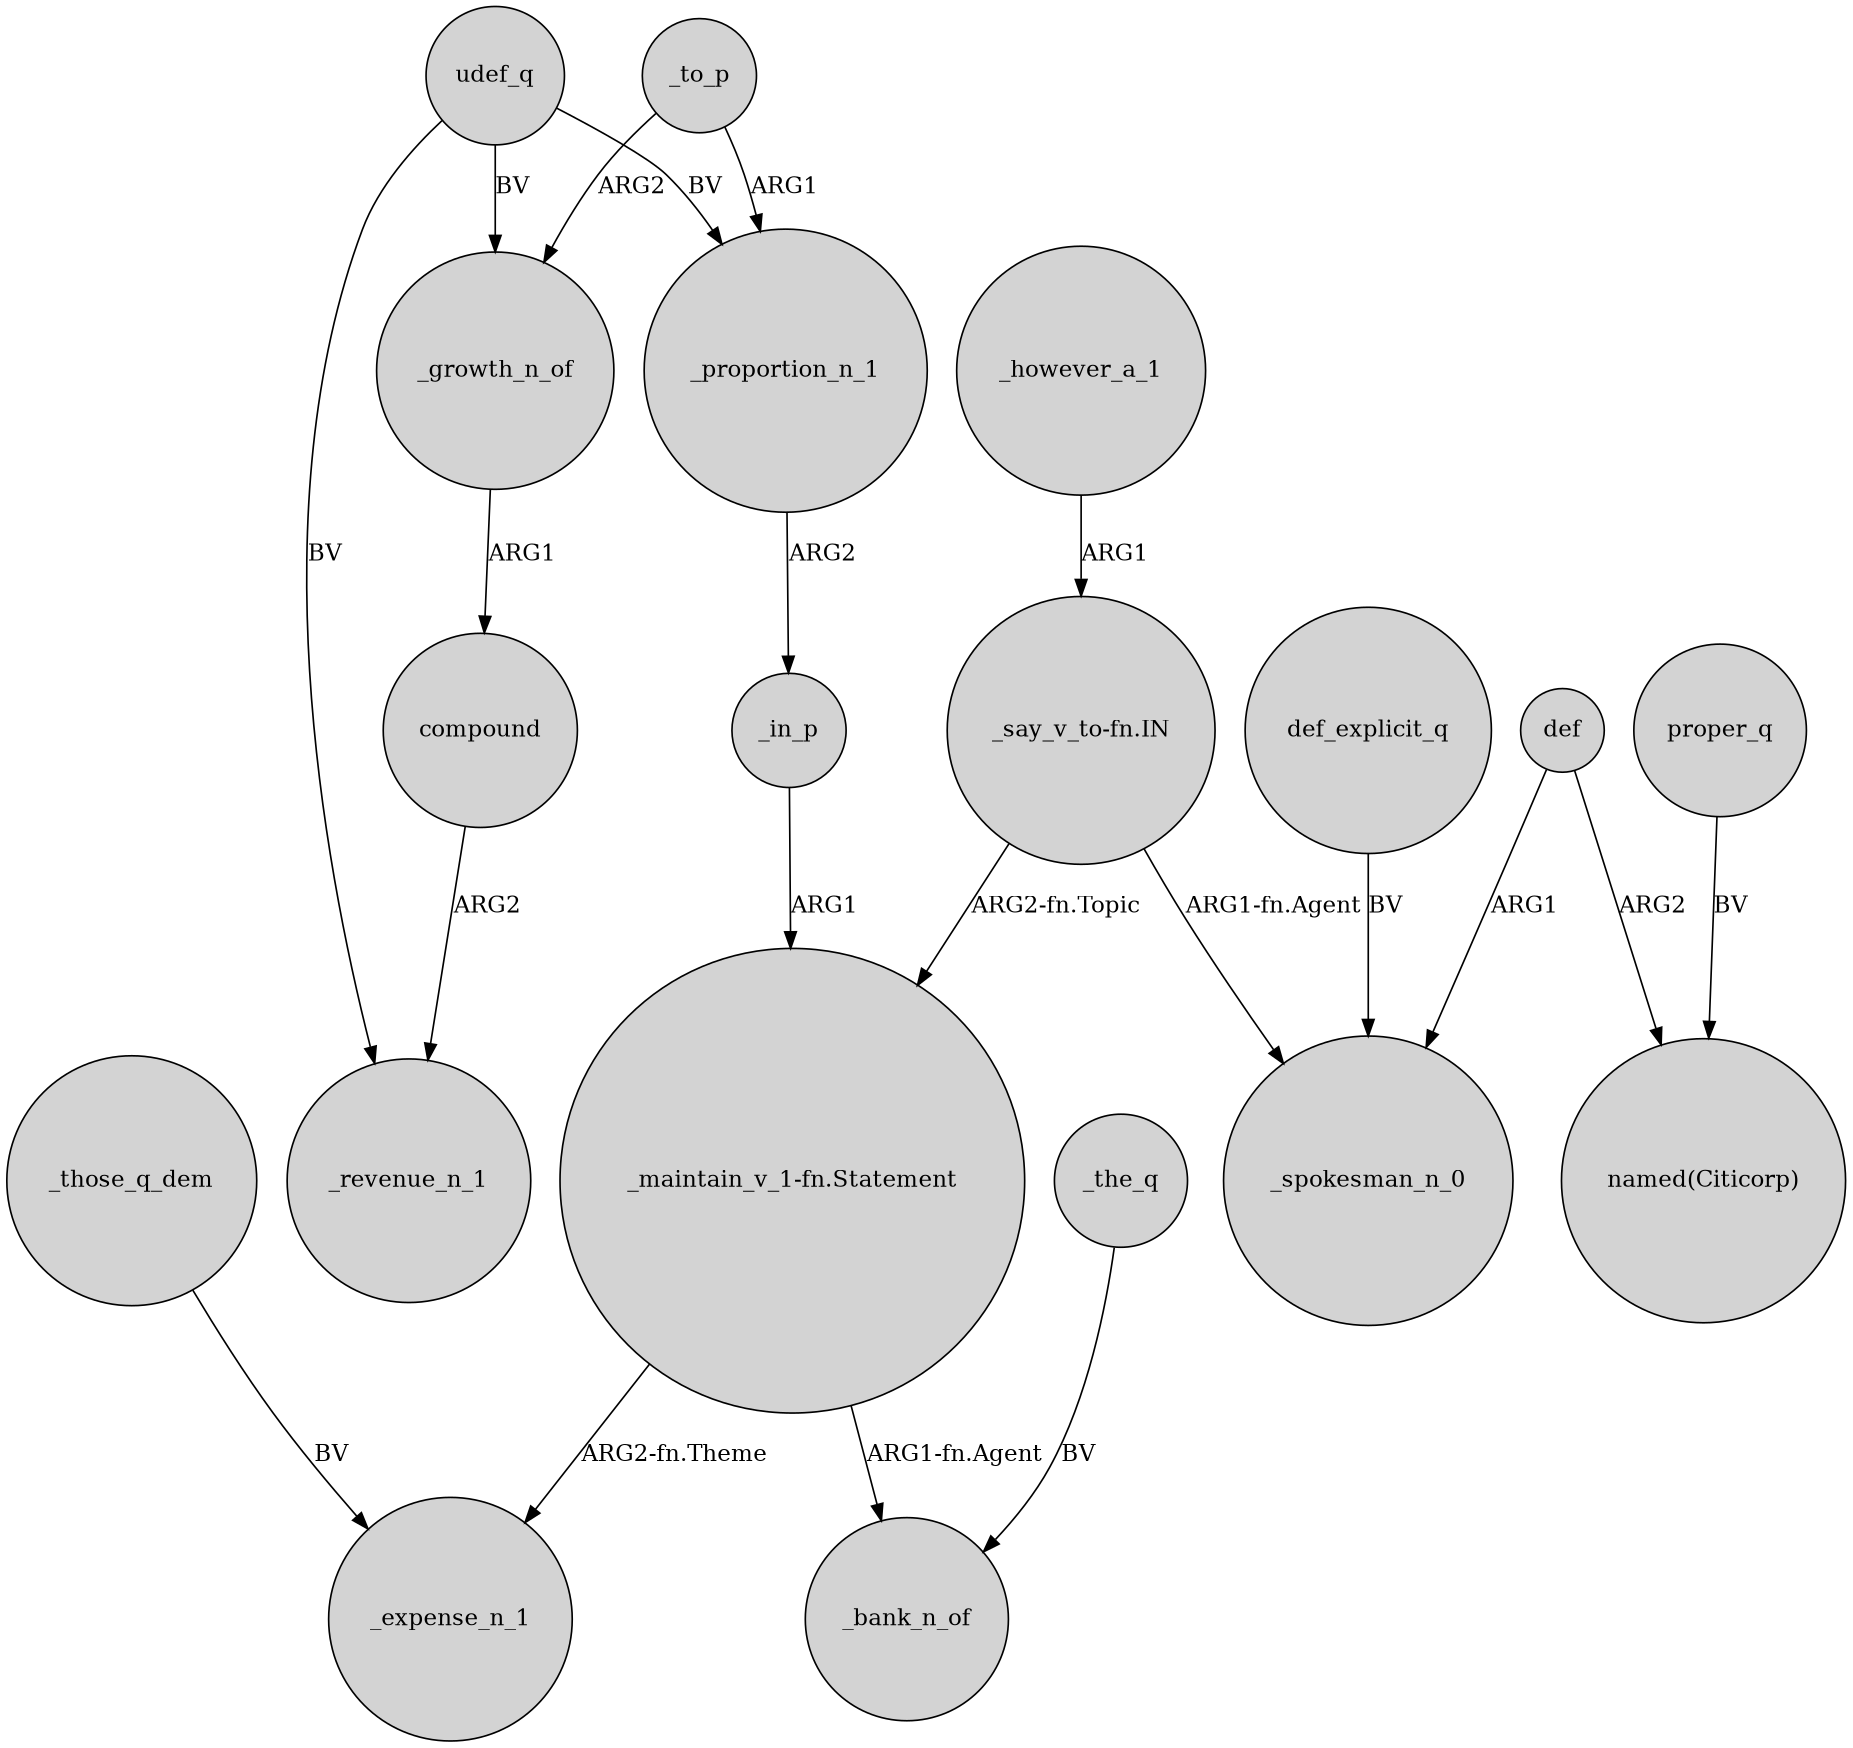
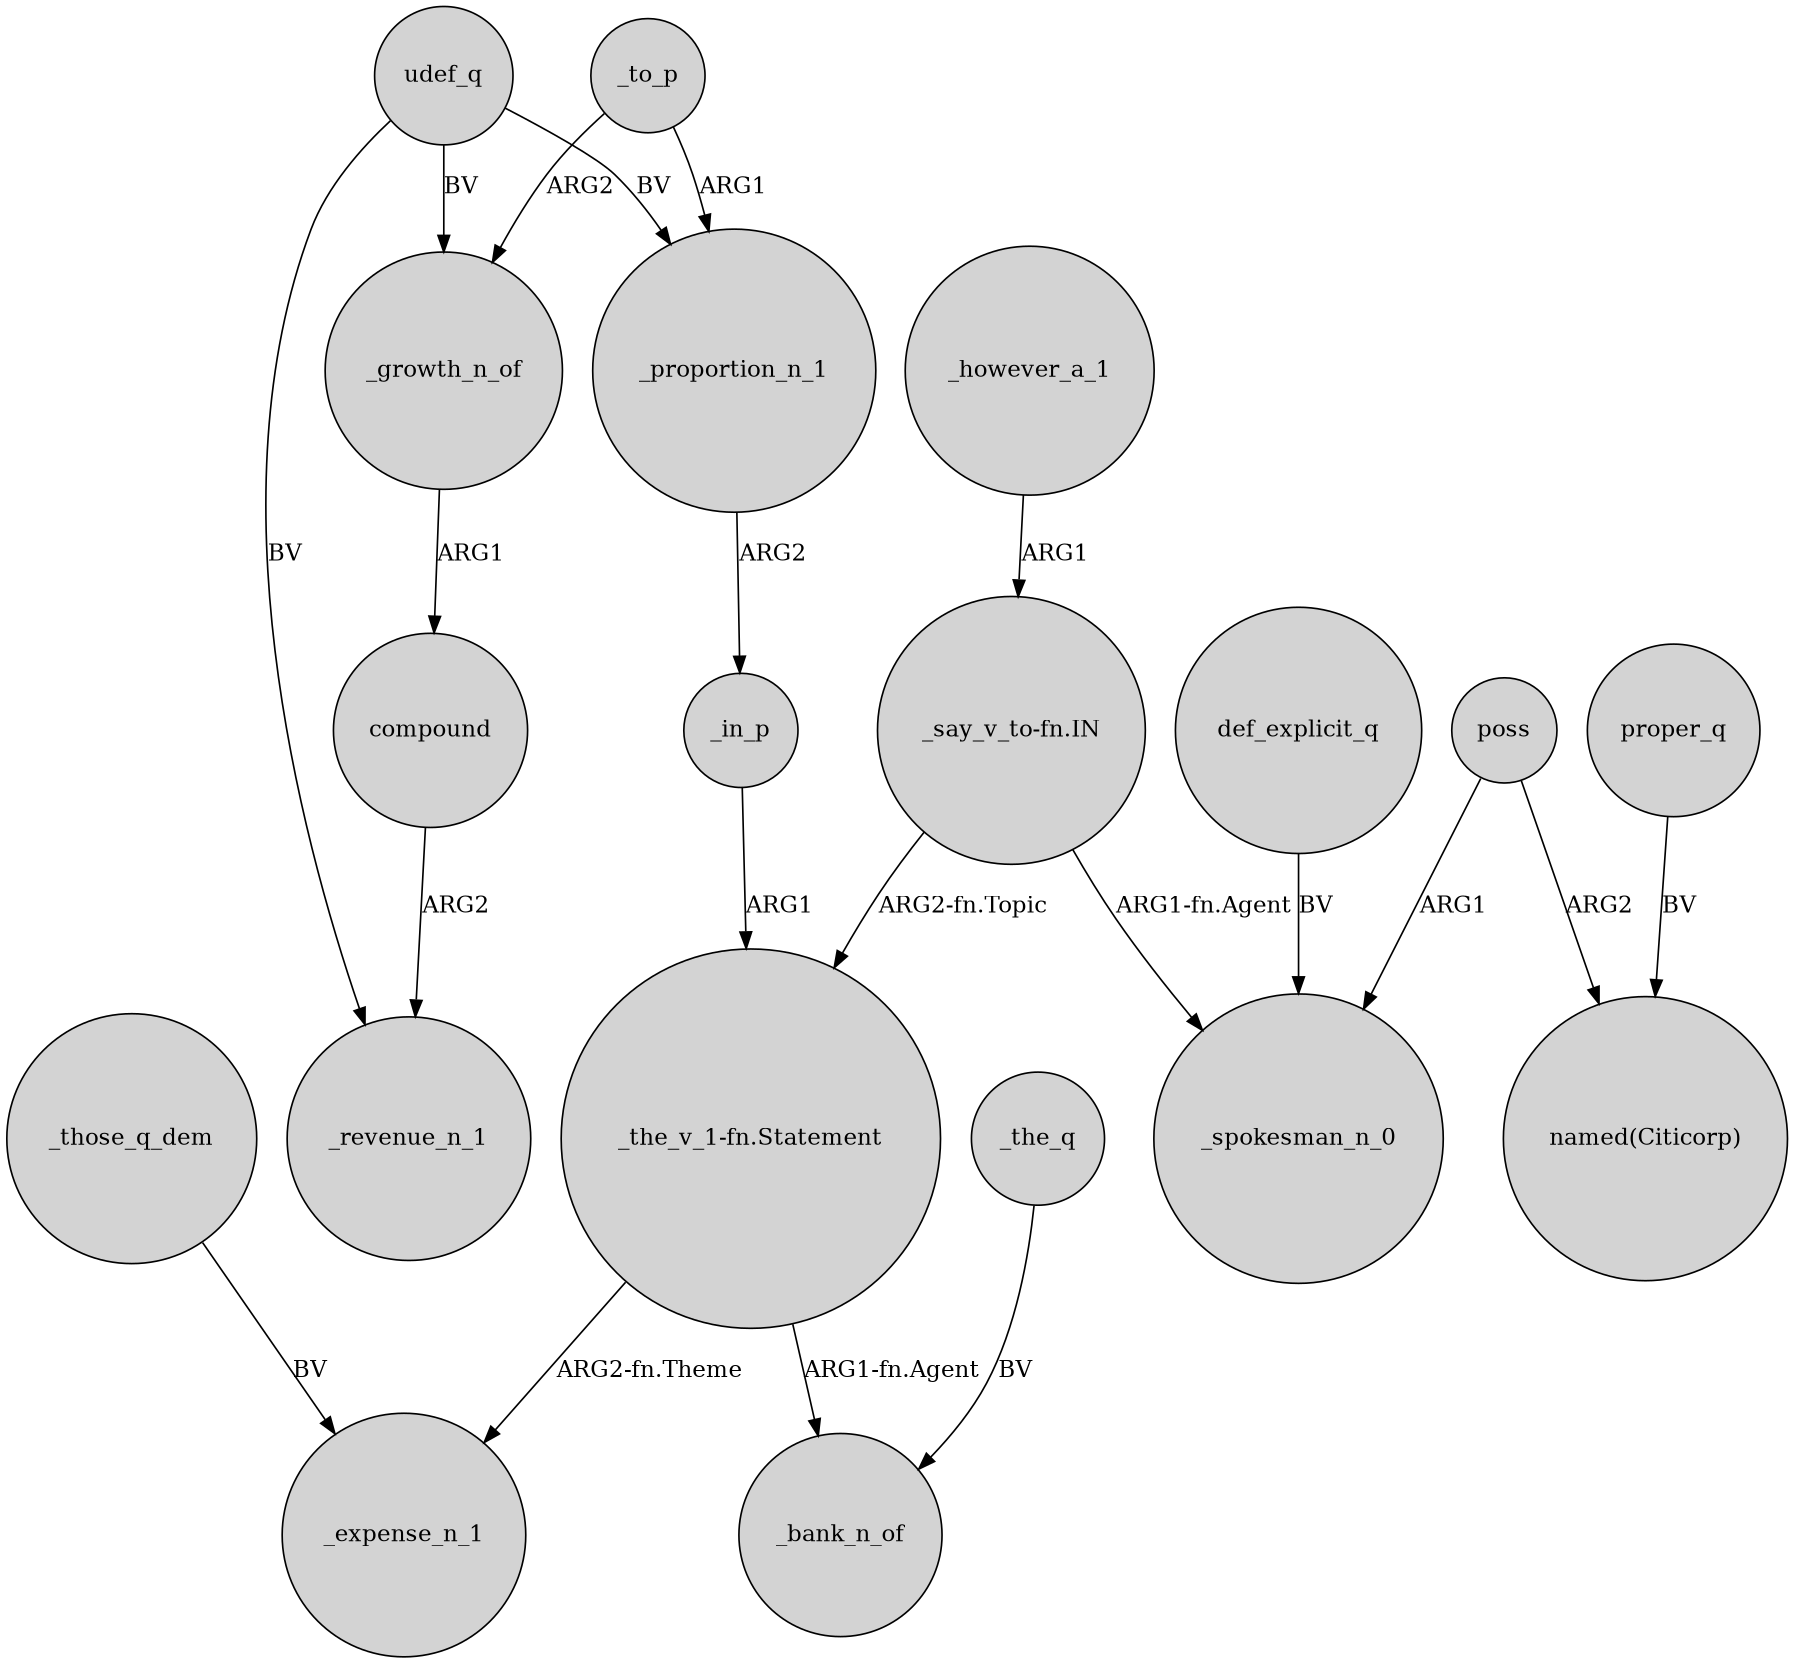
node "def": label "def" -> "poss"
node "_maintain_v_1-fn.Statement": label "_maintain_v_1-fn.Statement" -> "_the_v_1-fn.Statement"
